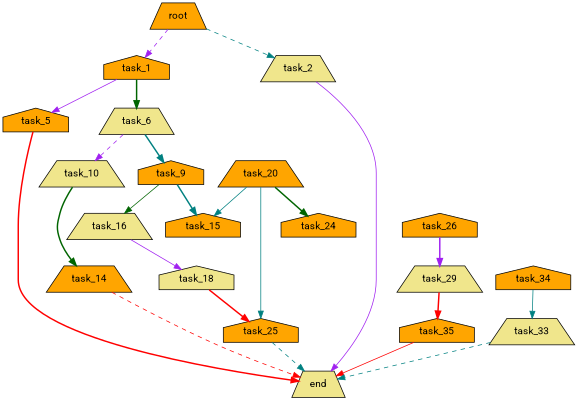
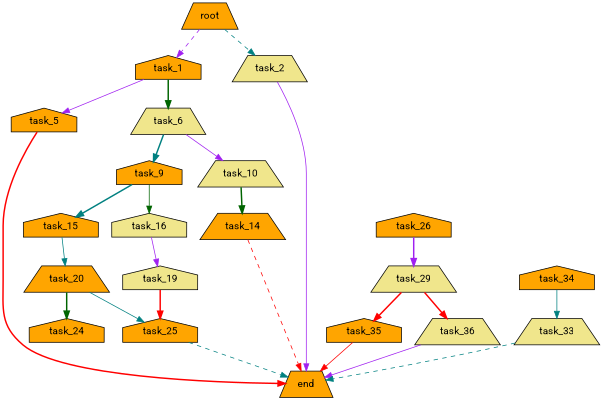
edge "task_6" -> "task_10": style dashed -> solid
edge "task_20" -> "task_15": reversed
node "task_16": shape trapezium -> house
node "task_18": label "task_18" -> "task_19"
node "task_36": added
node "end": fillcolor khaki -> orange
